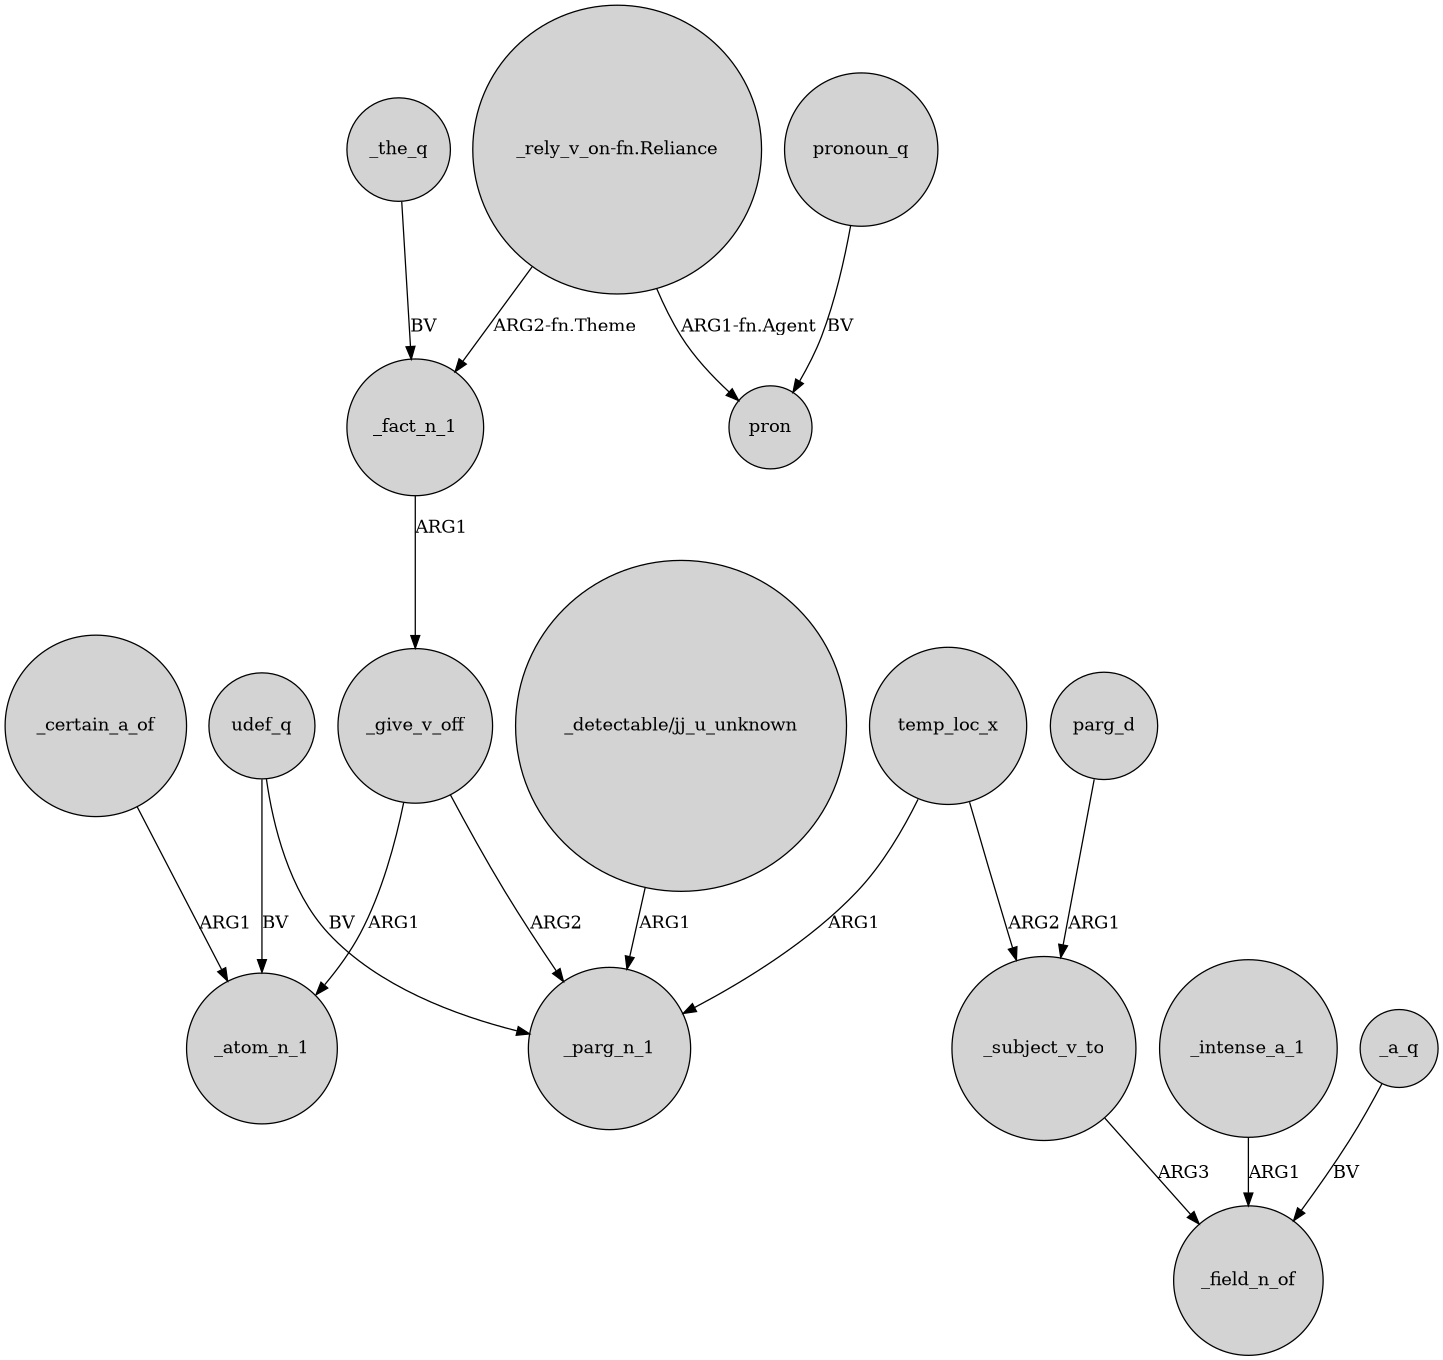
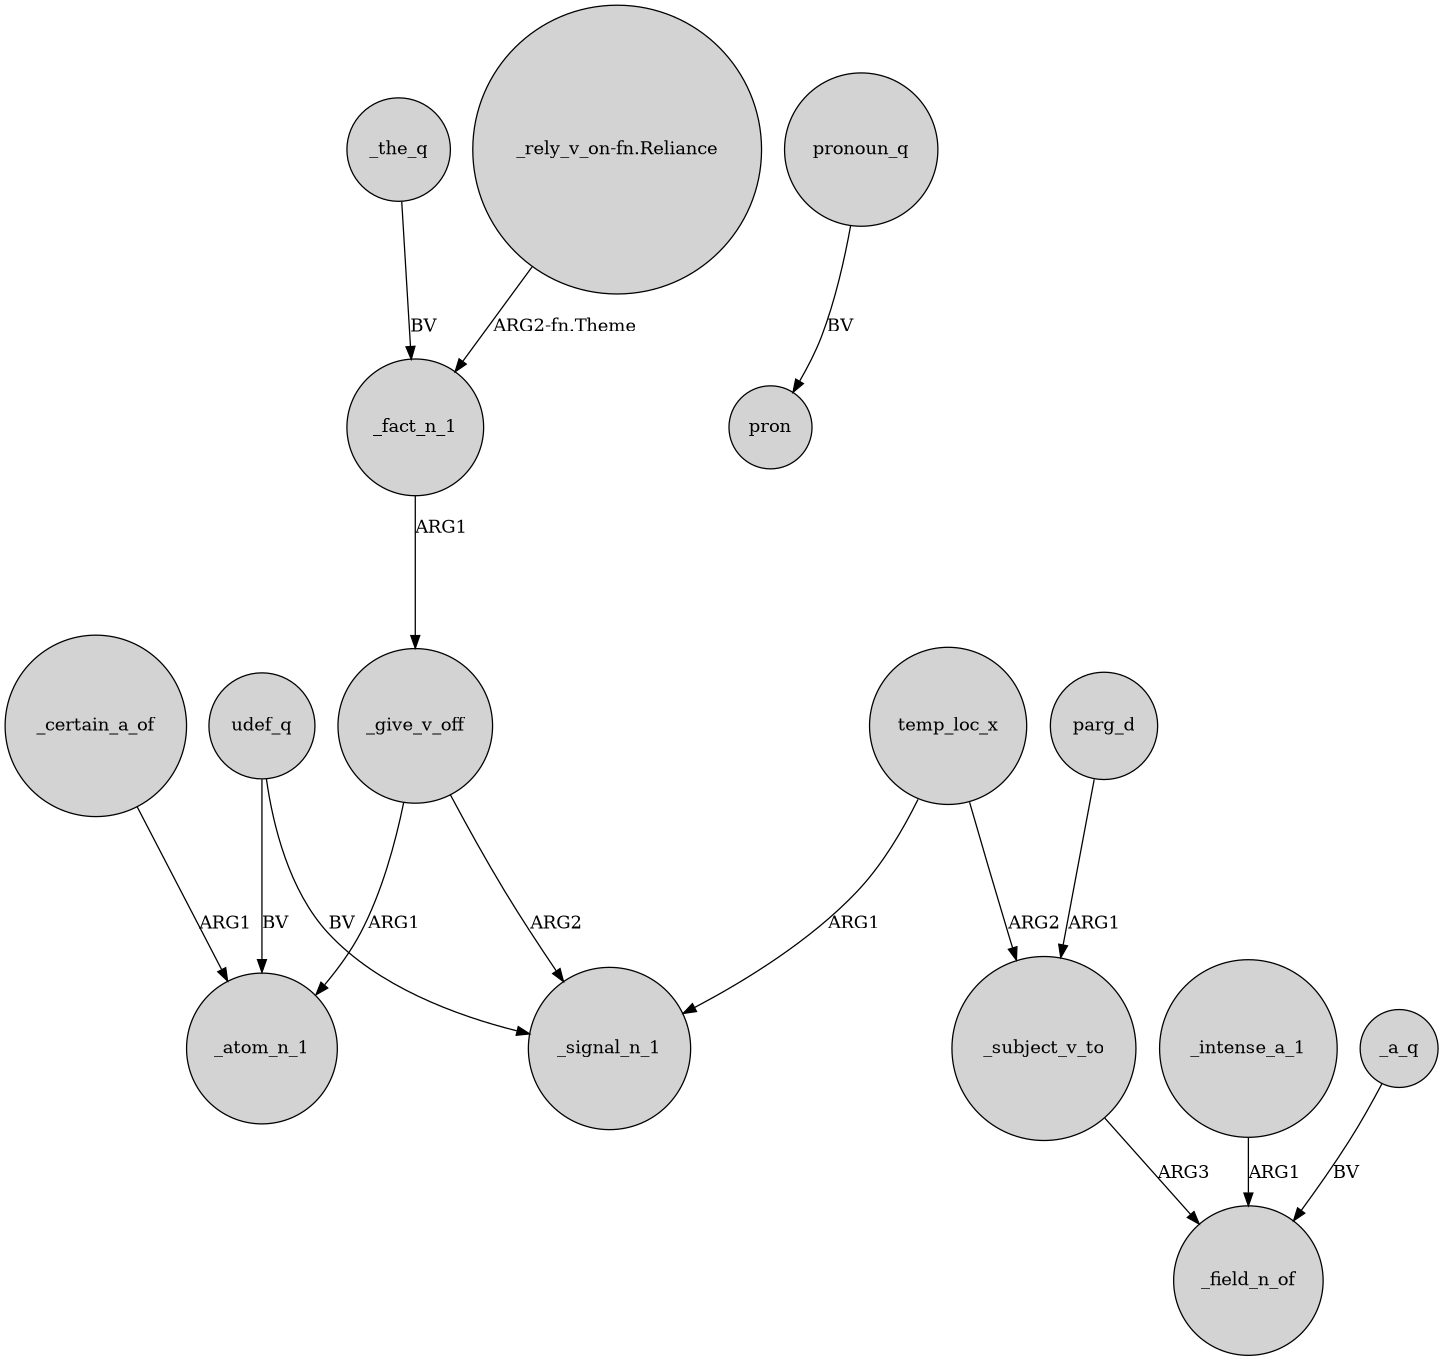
edge "_rely_v_on-fn.Reliance" -> "pron": removed, label "ARG1-fn.Agent"
node "_detectable/jj_u_unknown": removed
node "_parg_n_1": label "_parg_n_1" -> "_signal_n_1"
